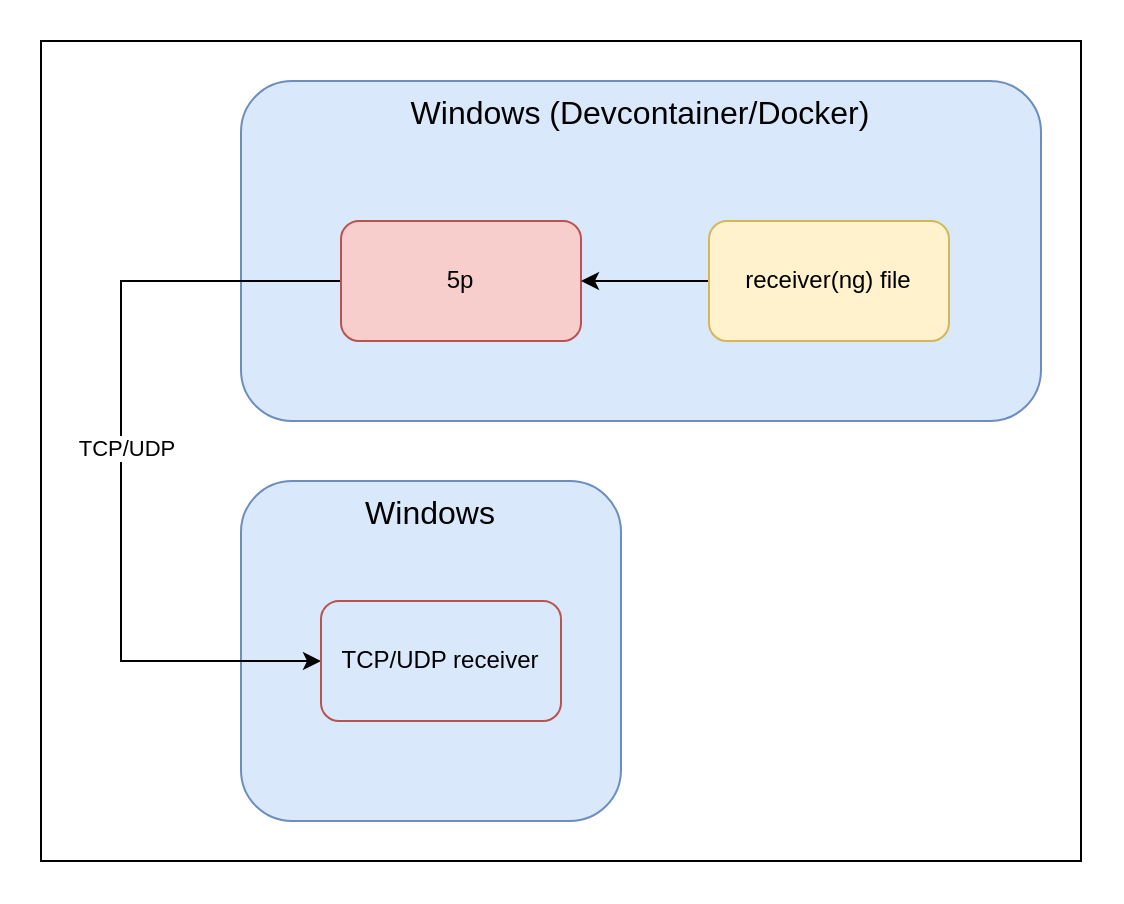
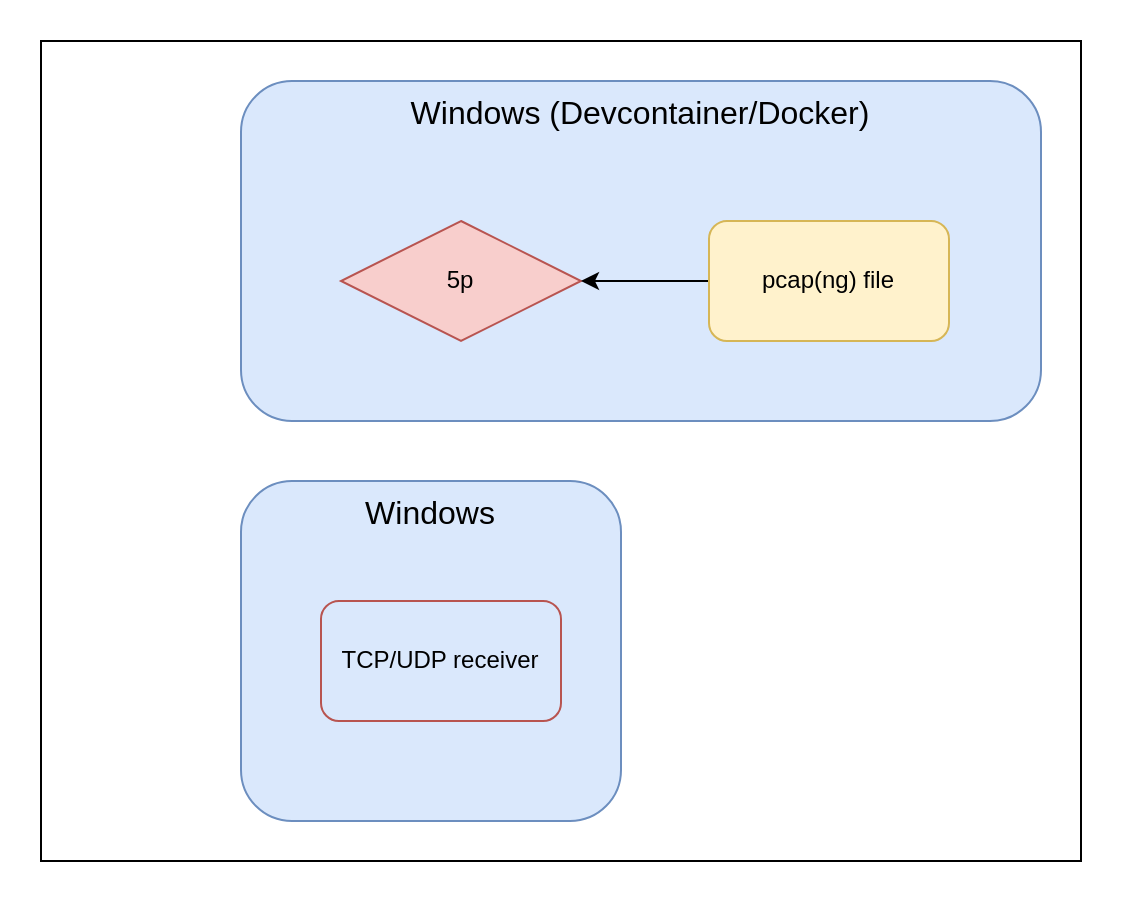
node "5p": shape rounded rectangle -> diamond
node "receiver(ng) file": label "receiver(ng) file" -> "pcap(ng) file"
edge "5p" -> "TCP/UDP receiver": removed, label "TCP/UDP"
